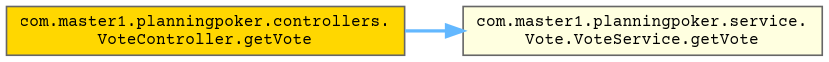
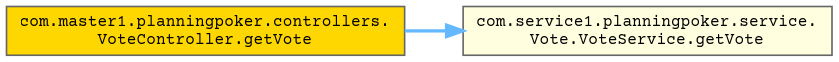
node "com.master1.planningpoker.service. Vote.VoteService.getVote": label "com.master1.planningpoker.service. Vote.VoteService.getVote" -> "com.service1.planningpoker.service. Vote.VoteService.getVote"
